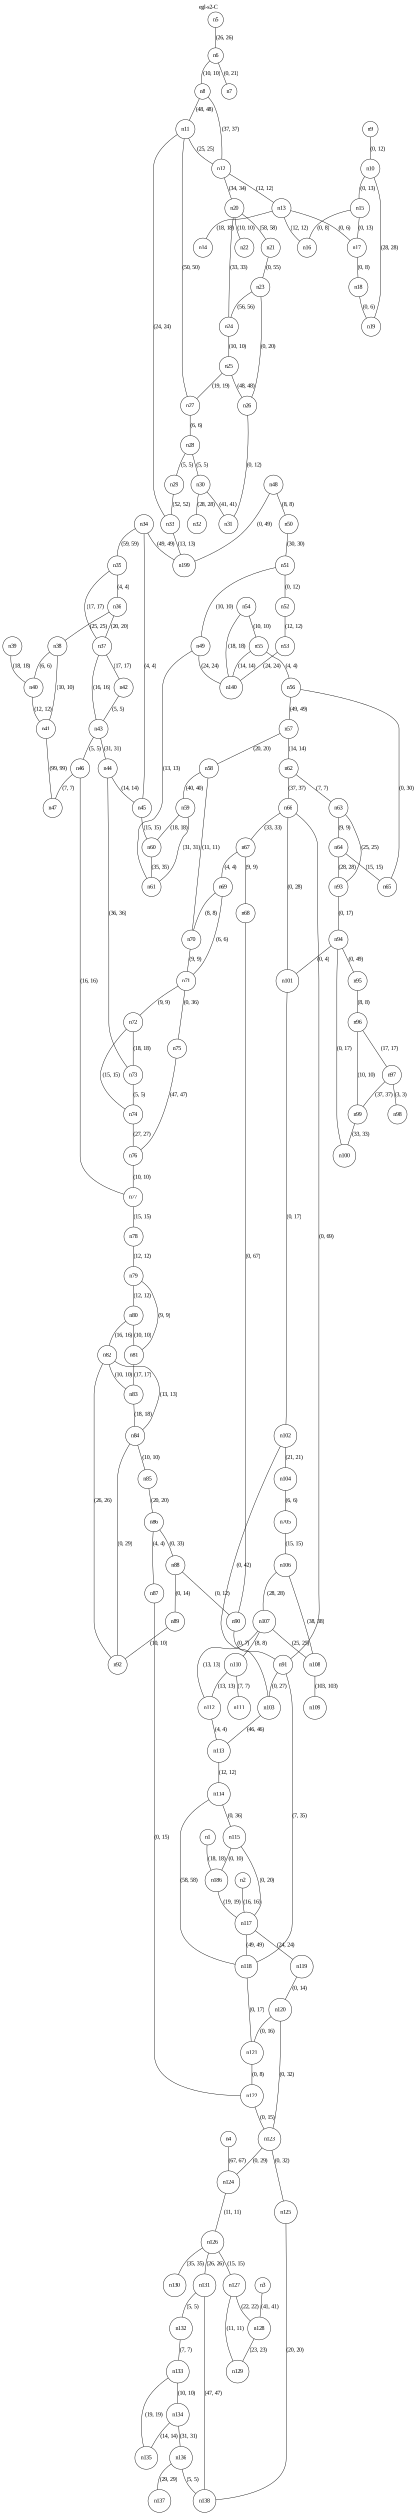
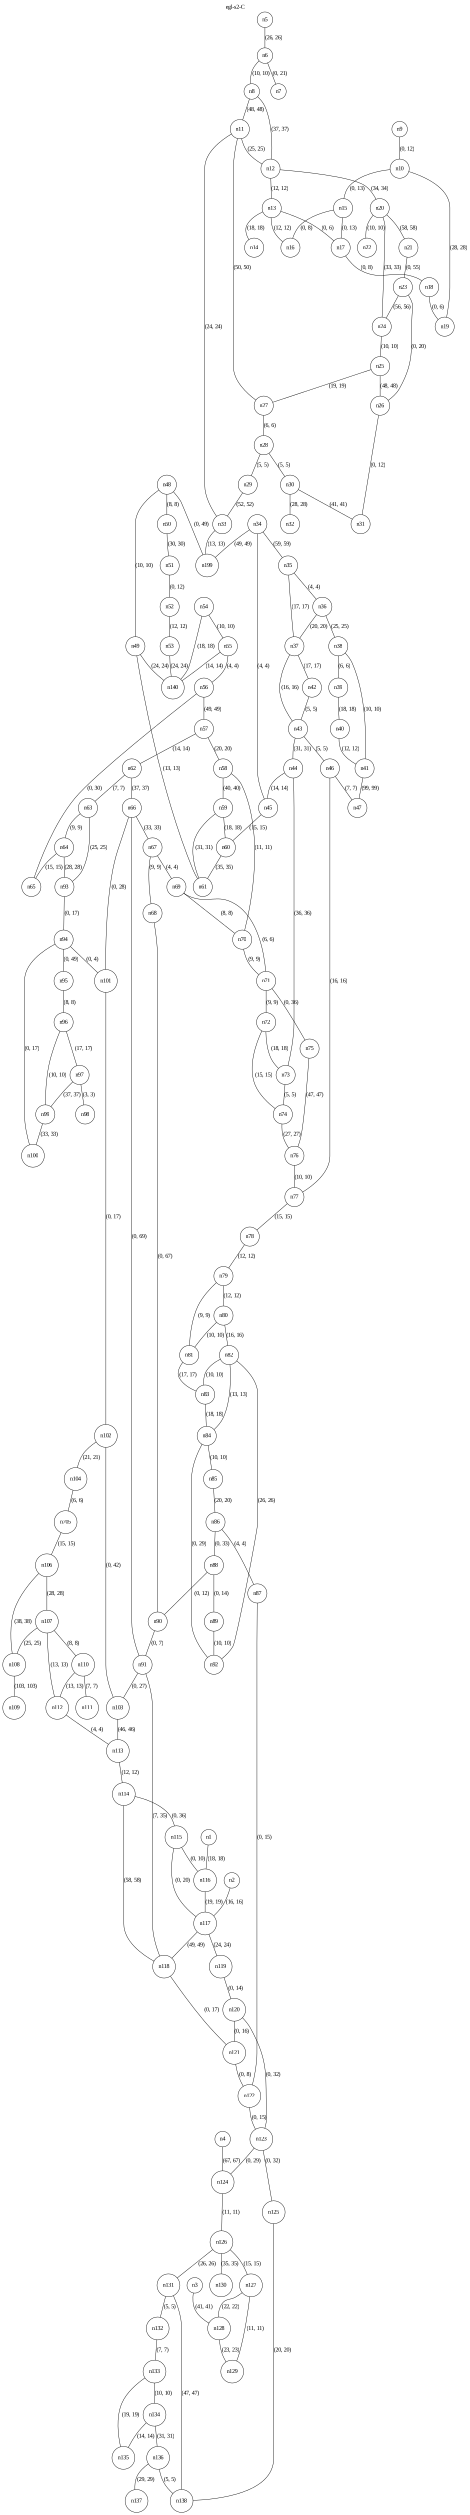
edge "n51" -- "n49": now "n48" -- "n49"
edge "n38" -- "n40": now "n38" -- "n39"
node "n186": label "n186" -> "n116"
